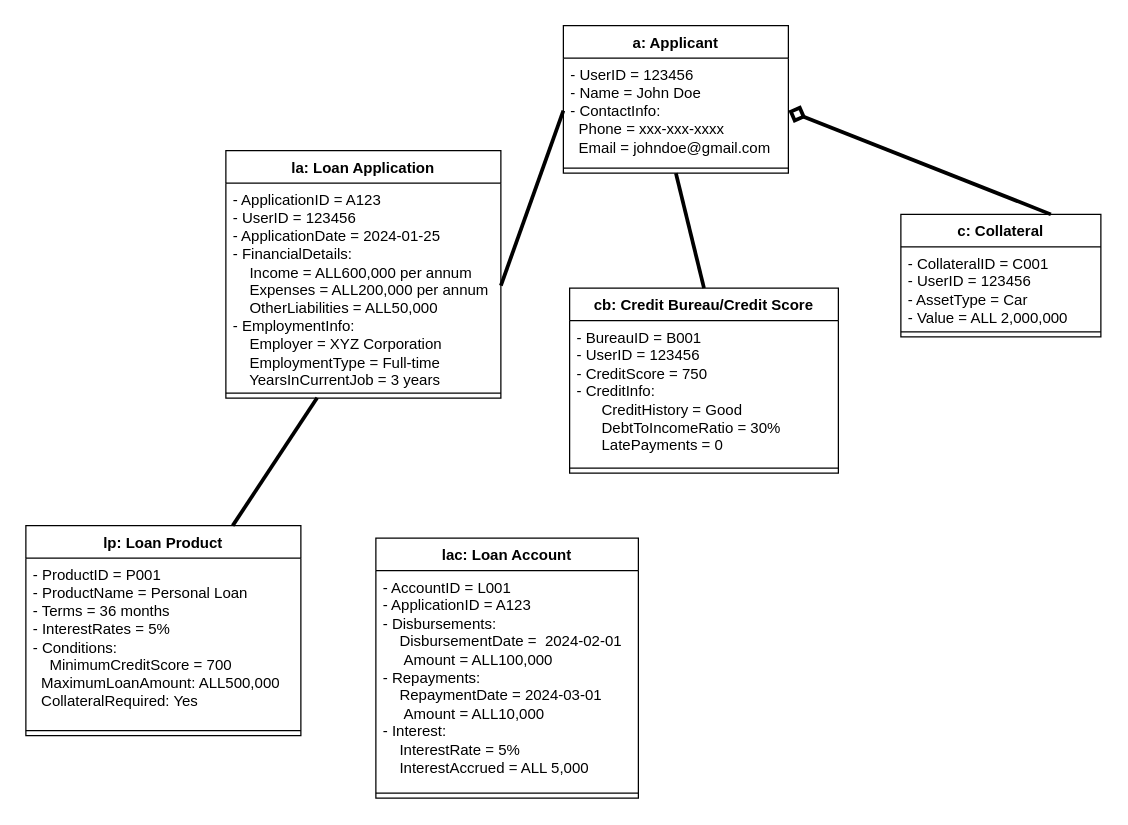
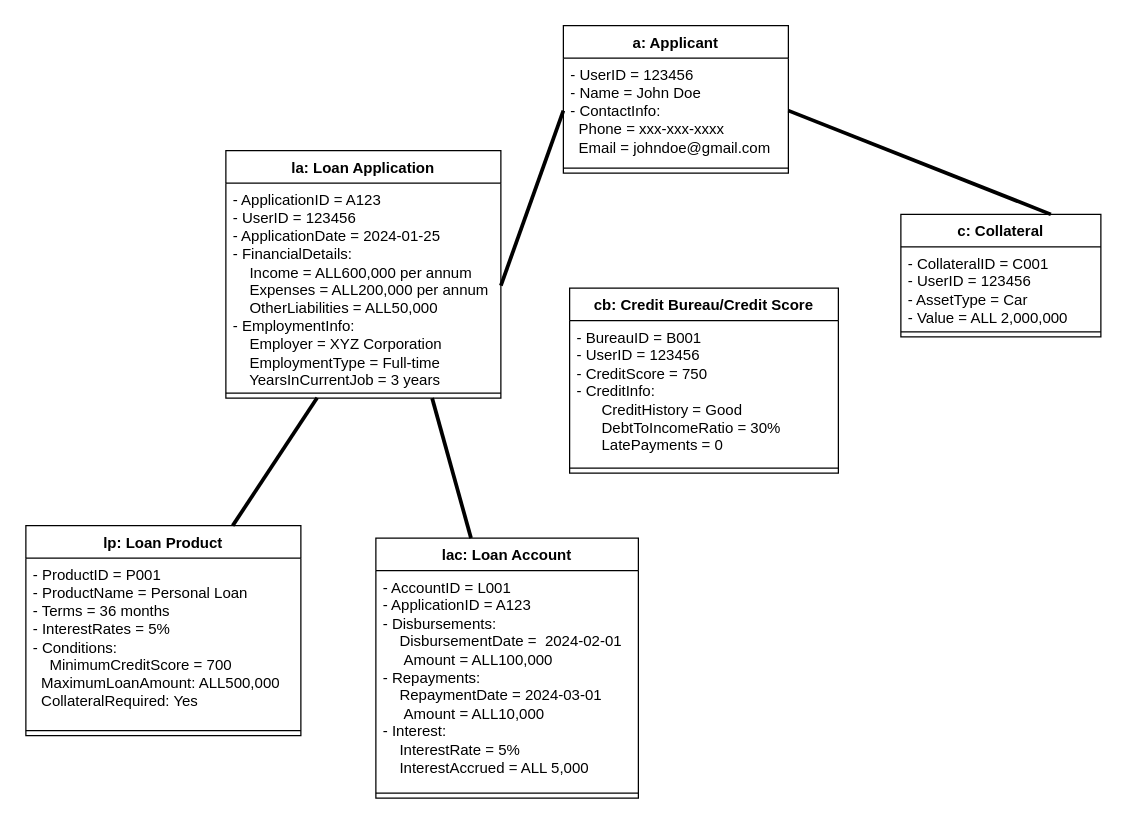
edge "c: Collateral" -> "- UserID = 123456 - Name = John Doe - ContactInfo: Phone = xxx-xxx-xxxx Email = johndoe@gmail.com": arrowhead diamond -> none
edge "a: Applicant" -- "cb: Credit Bureau/Credit Score": removed
edge "la: Loan Application" -- "lac: Loan Account": added
